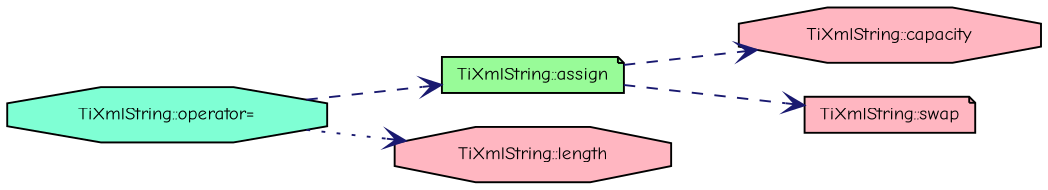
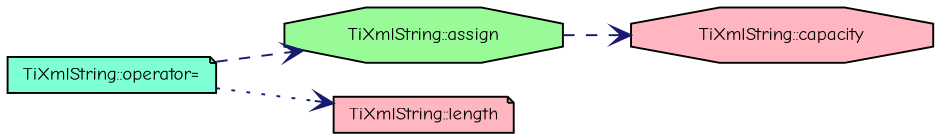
node "TiXmlString::assign": shape note -> octagon
node "TiXmlString::operator=": shape octagon -> note
node "TiXmlString::swap": removed
node "TiXmlString::length": shape octagon -> note
